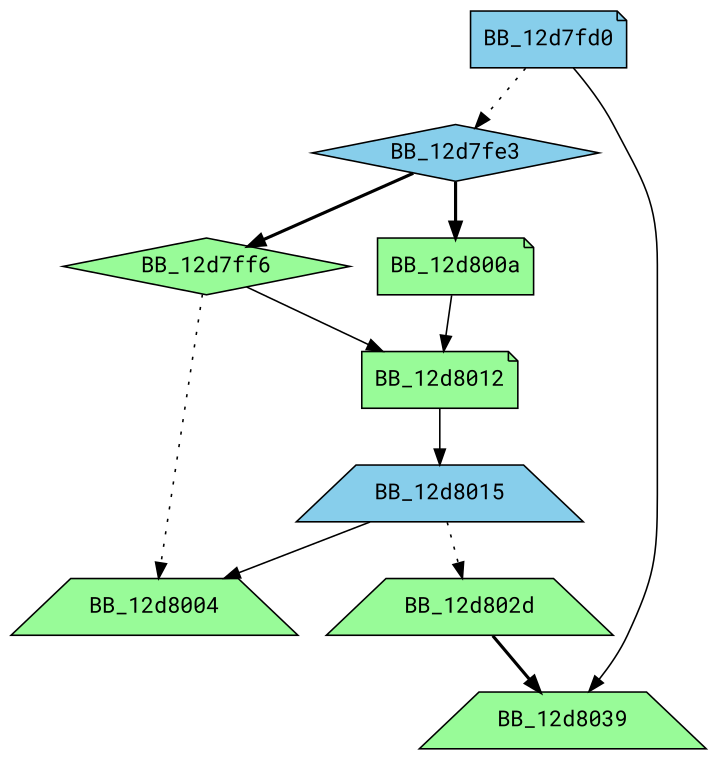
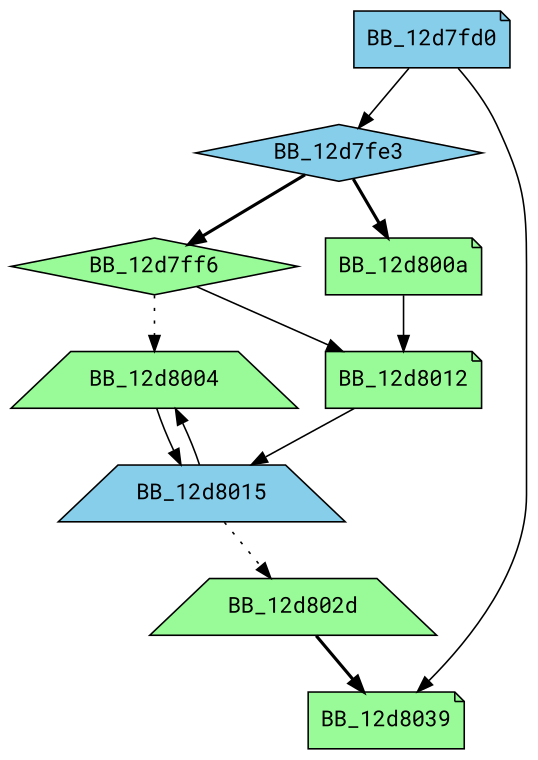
edge "BB_12d7fd0" -> "BB_12d7fe3": style dotted -> solid
edge "BB_12d8004" -> "BB_12d8015": added
node "BB_12d8039": shape trapezium -> note
